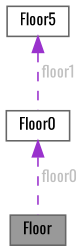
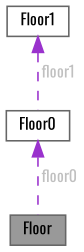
node "Floor5": label "Floor5" -> "Floor1"
